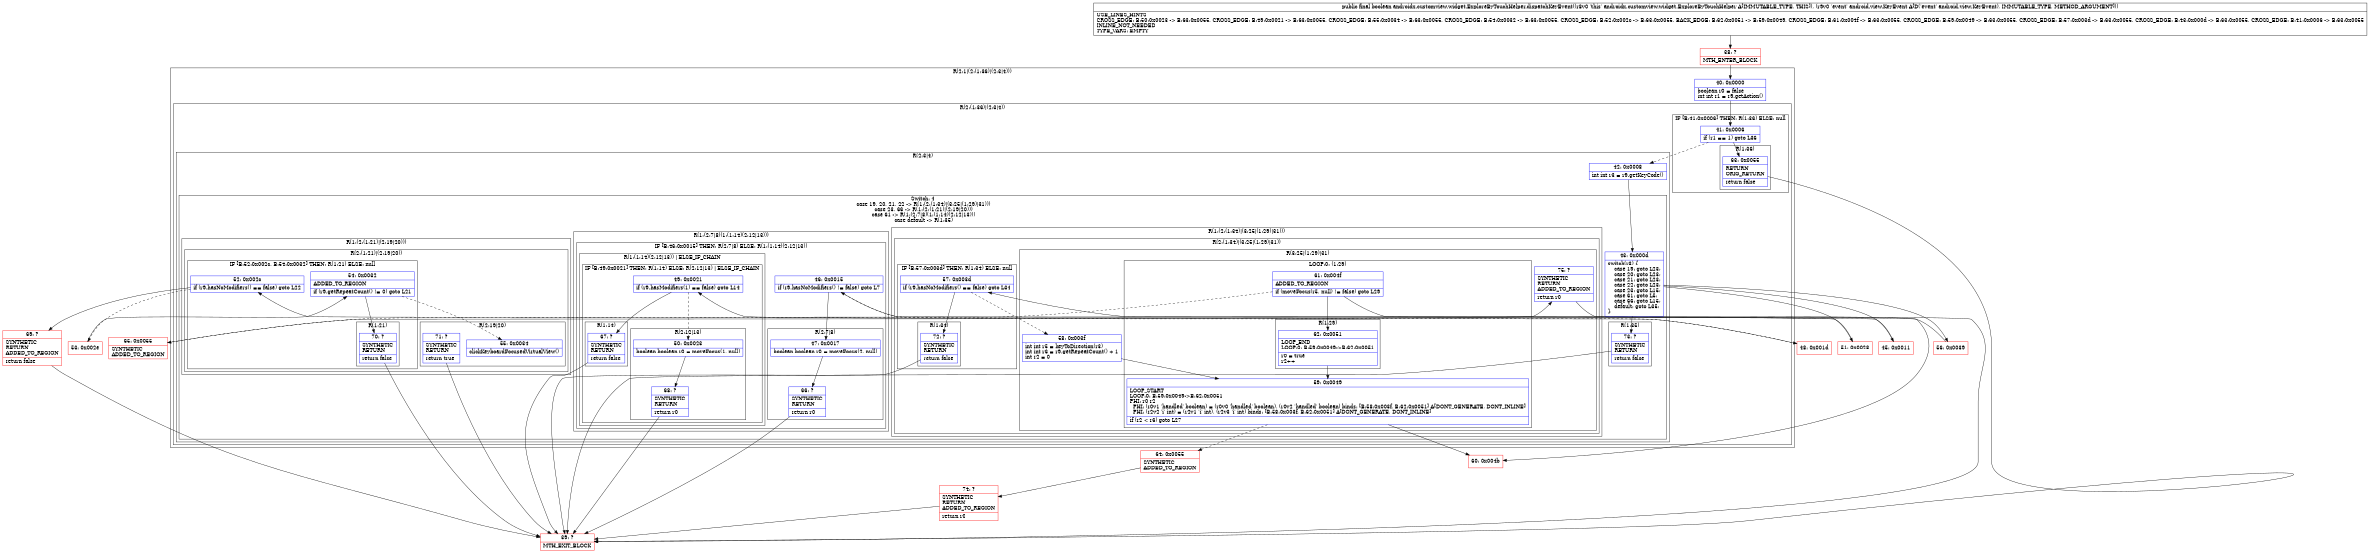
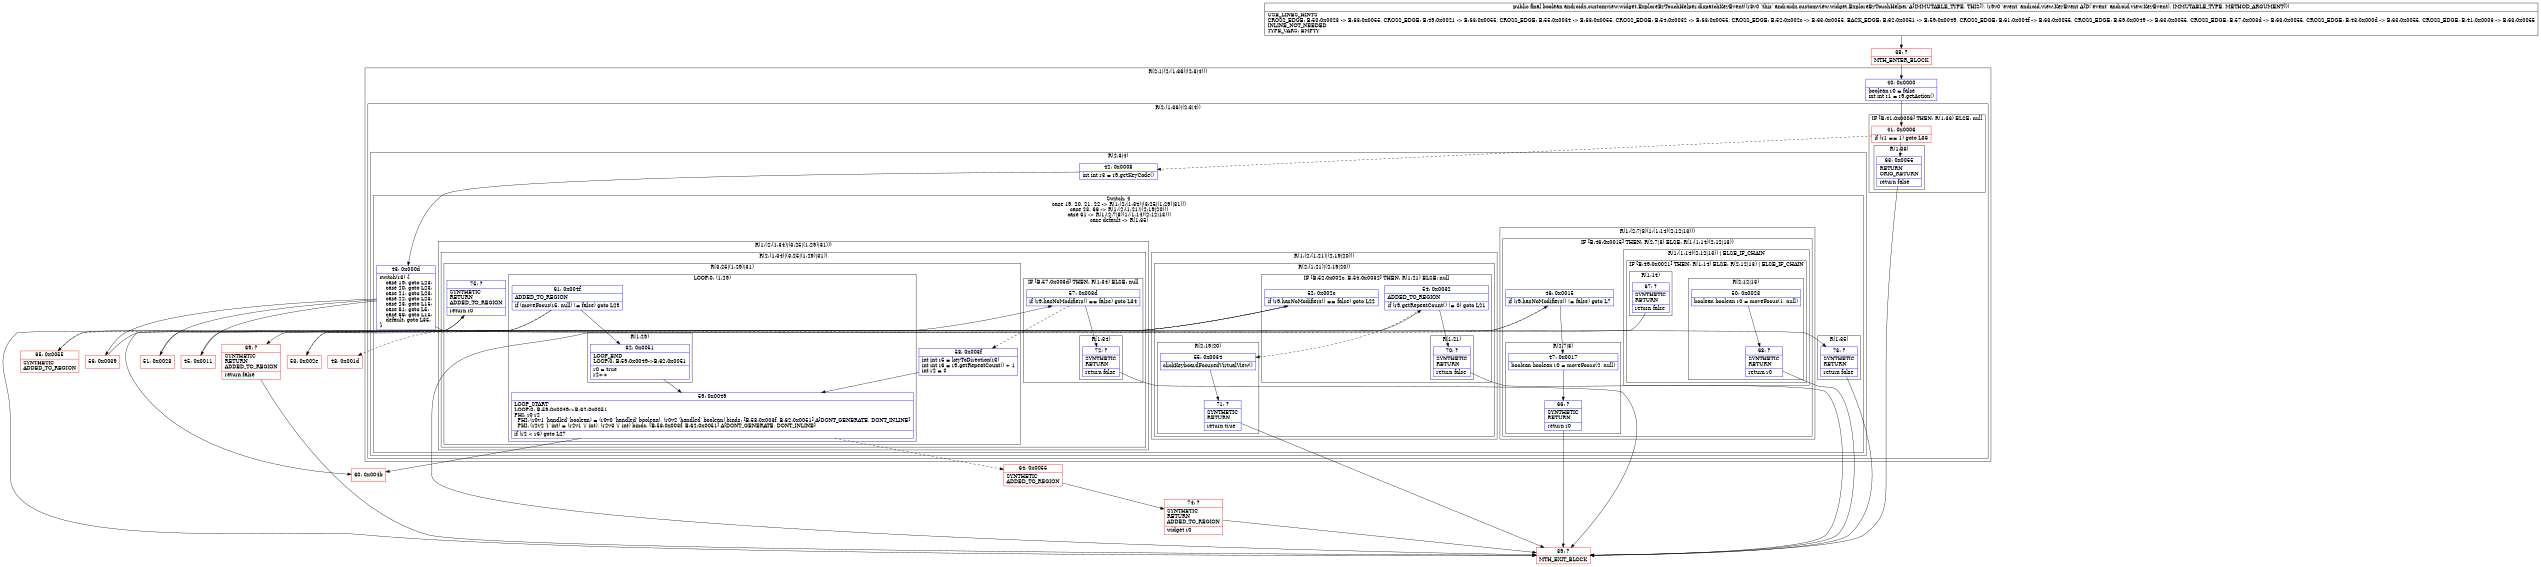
node "41: 0x0006": color blue -> red
node "49: 0x0021": removed
edge "55: 0x0034" -> "71: ?": added
node "74: ?": text "return r0" -> "widget r0"
